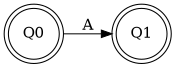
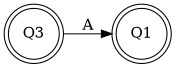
node "Q0": label "Q0" -> "Q3"
